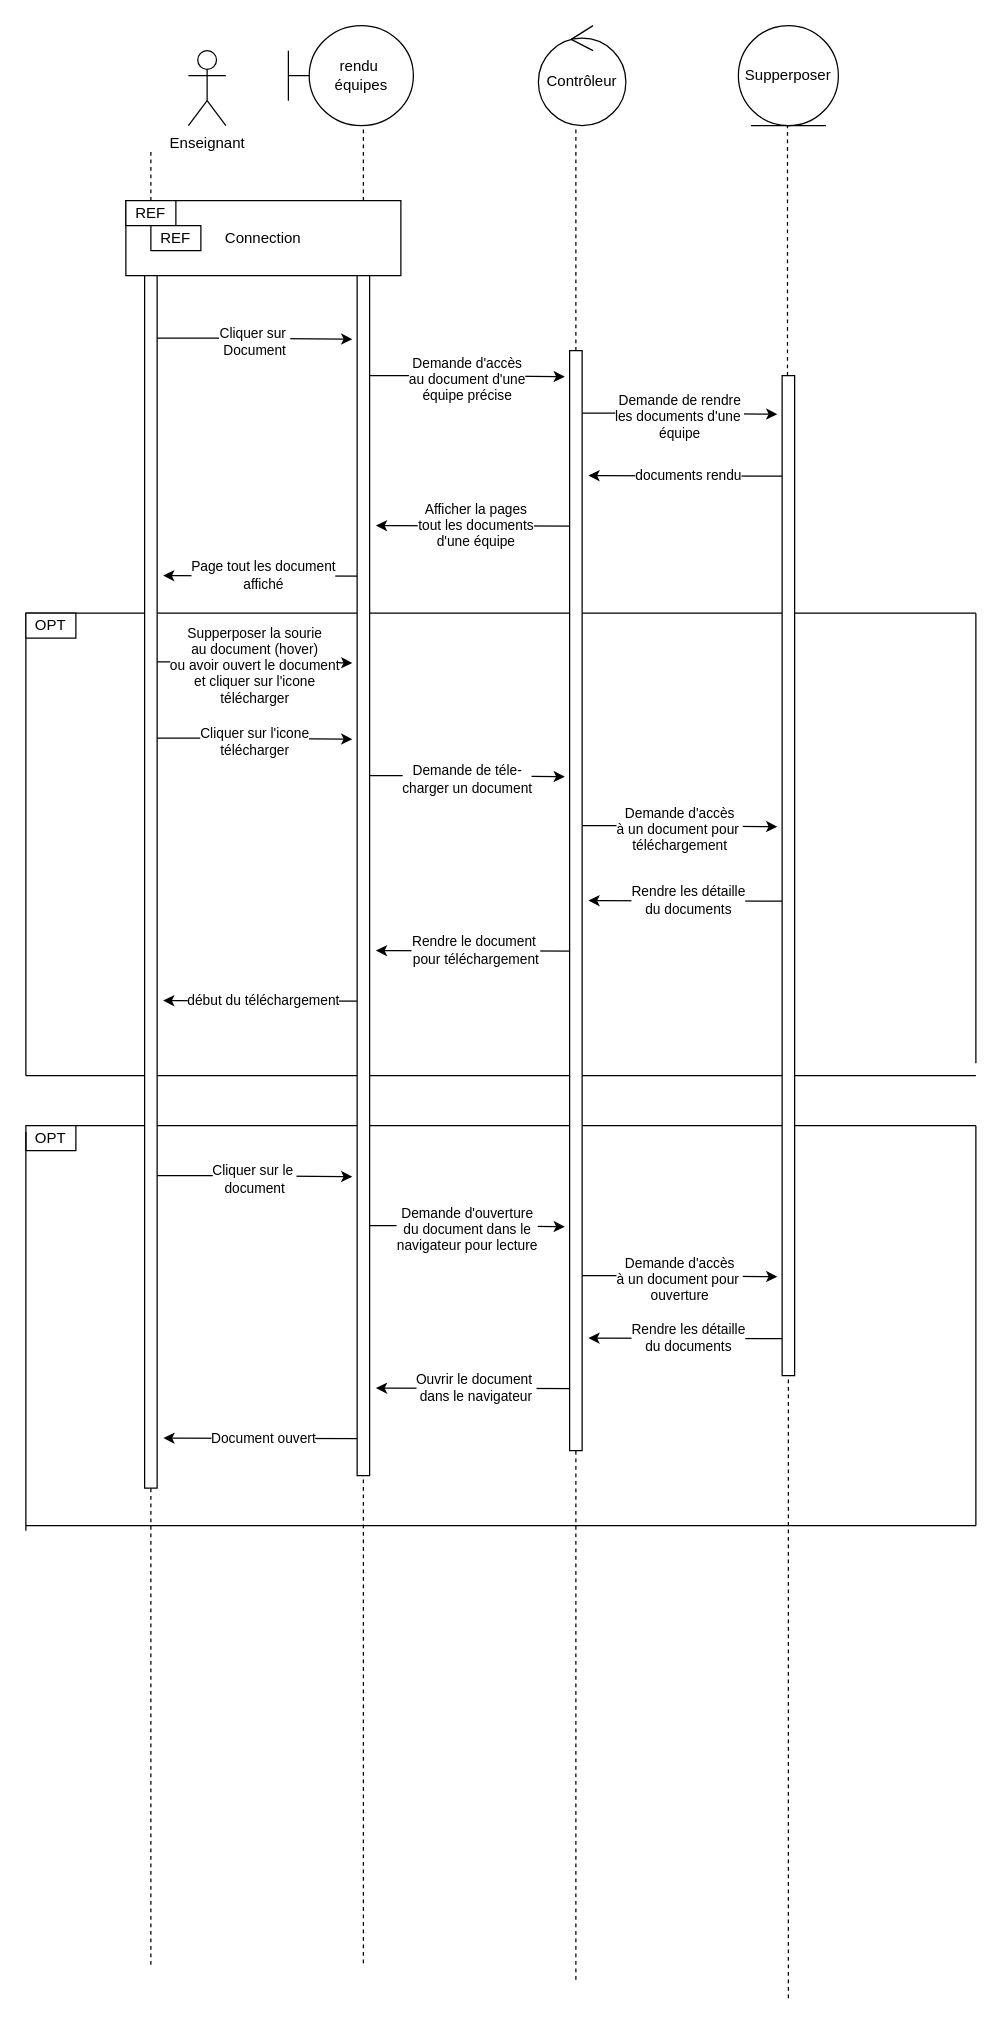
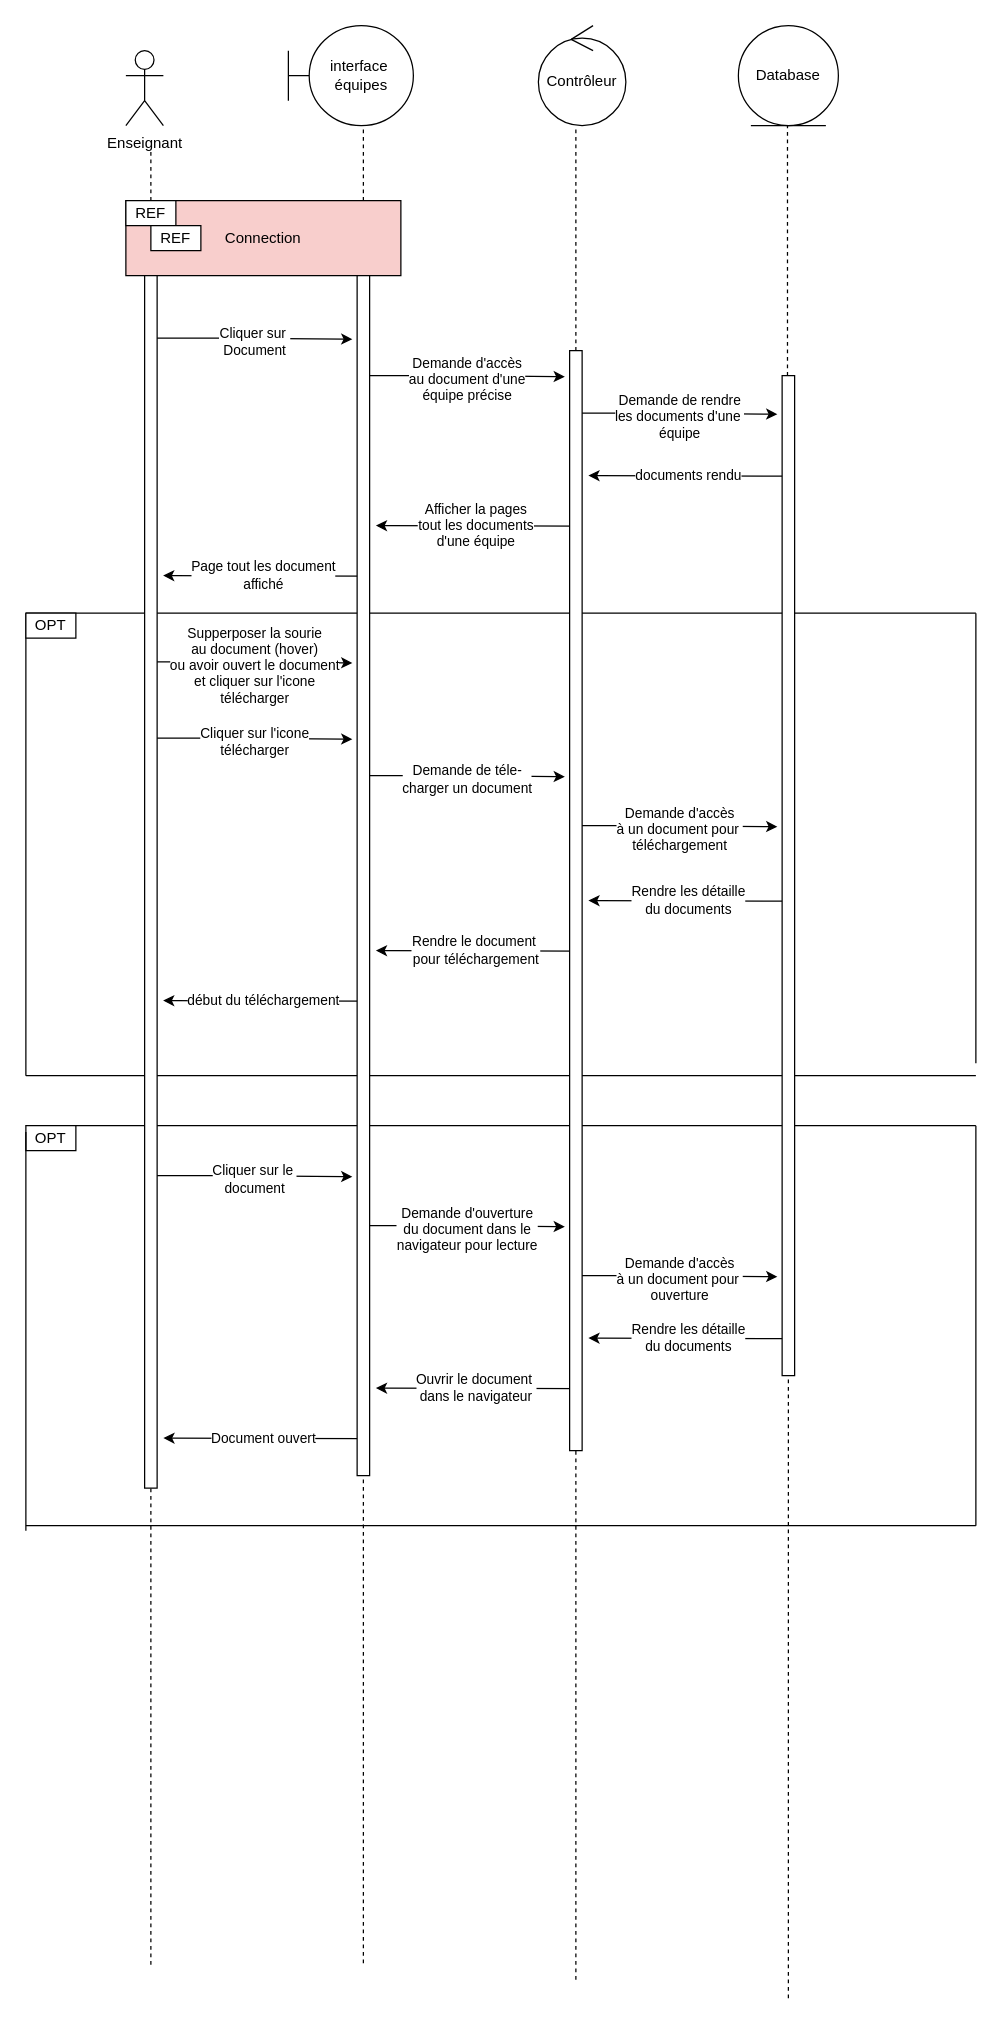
node "rendu équipes": label "rendu équipes" -> "interface équipes"
node "Supperposer": label "Supperposer" -> "Database"
node "Enseignant": moved (207, 88) -> (144, 88)
node "Connection": fillcolor #ffffff -> #f8cecc
